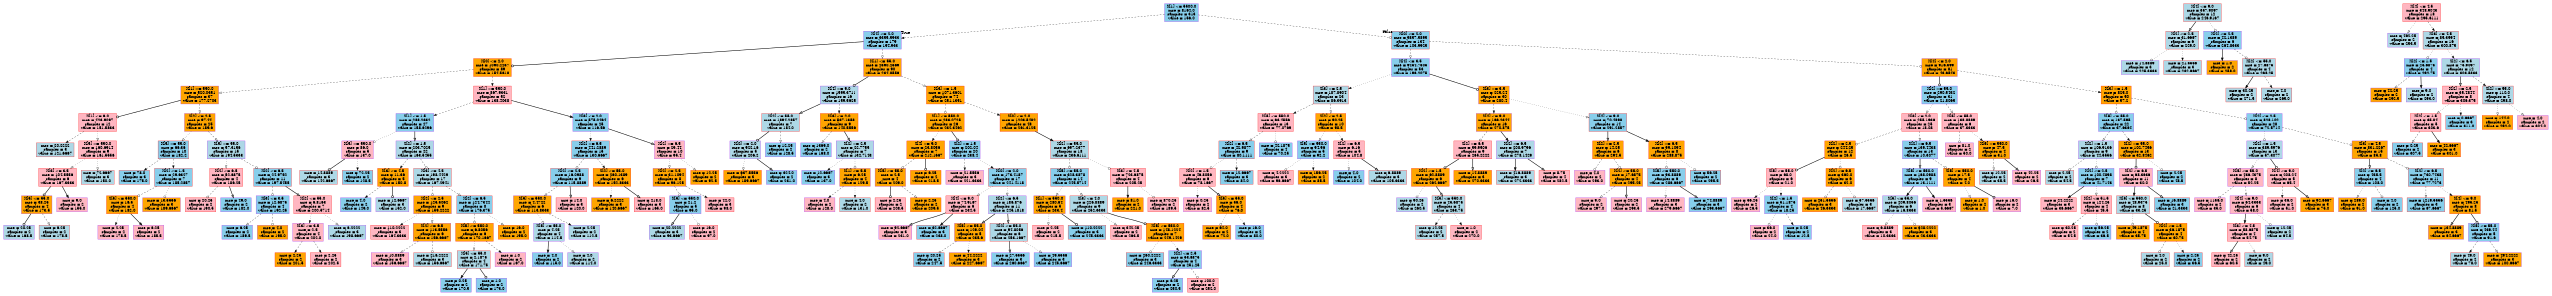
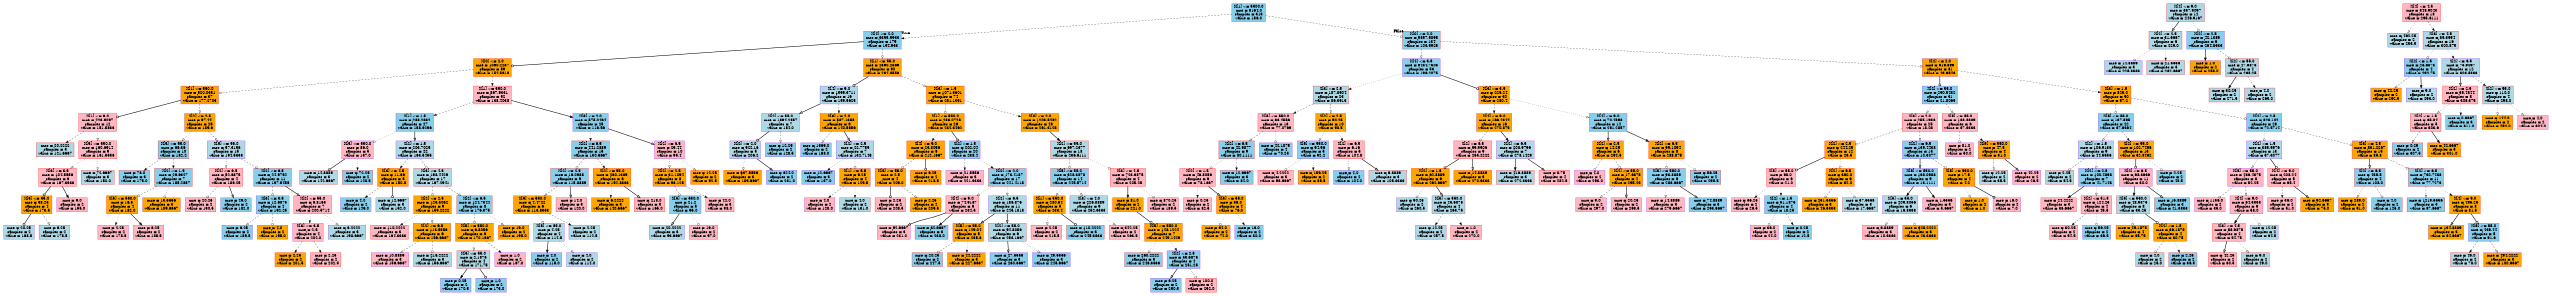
node "X[4] <= 9.0 mse = 23.8056 samples = 7 value = 212.1667": label "X[4] <= 9.0 mse = 23.8056 samples = 7 value = 212.1667" -> "X[4] <= 9.0 mse = 23.8056 samples = 6 value = 212.1667"
edge "X[3] <= 4.0 mse = 226.8889 samples = 9 value = 252.3333" -> "X[5] <= 550.0 mse = 148.1224 samples = 7 value = 249.1429": now "mse = 81.0 samples = 2 value = 221.0" -> "X[5] <= 550.0 mse = 148.1224 samples = 7 value = 249.1429"
